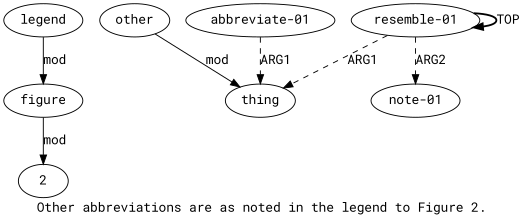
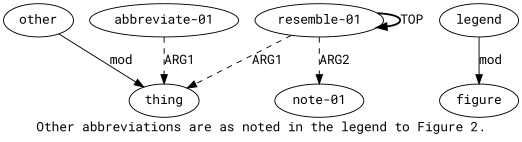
node "2": removed
